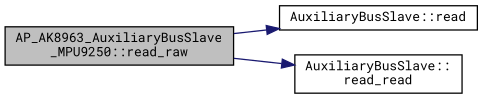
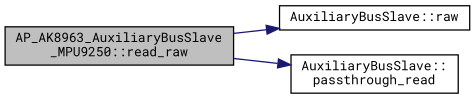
node "AuxiliaryBusSlave::read": label "AuxiliaryBusSlave::read" -> "AuxiliaryBusSlave::raw"
node "AuxiliaryBusSlave:: read_read": label "AuxiliaryBusSlave:: read_read" -> "AuxiliaryBusSlave:: passthrough_read"
